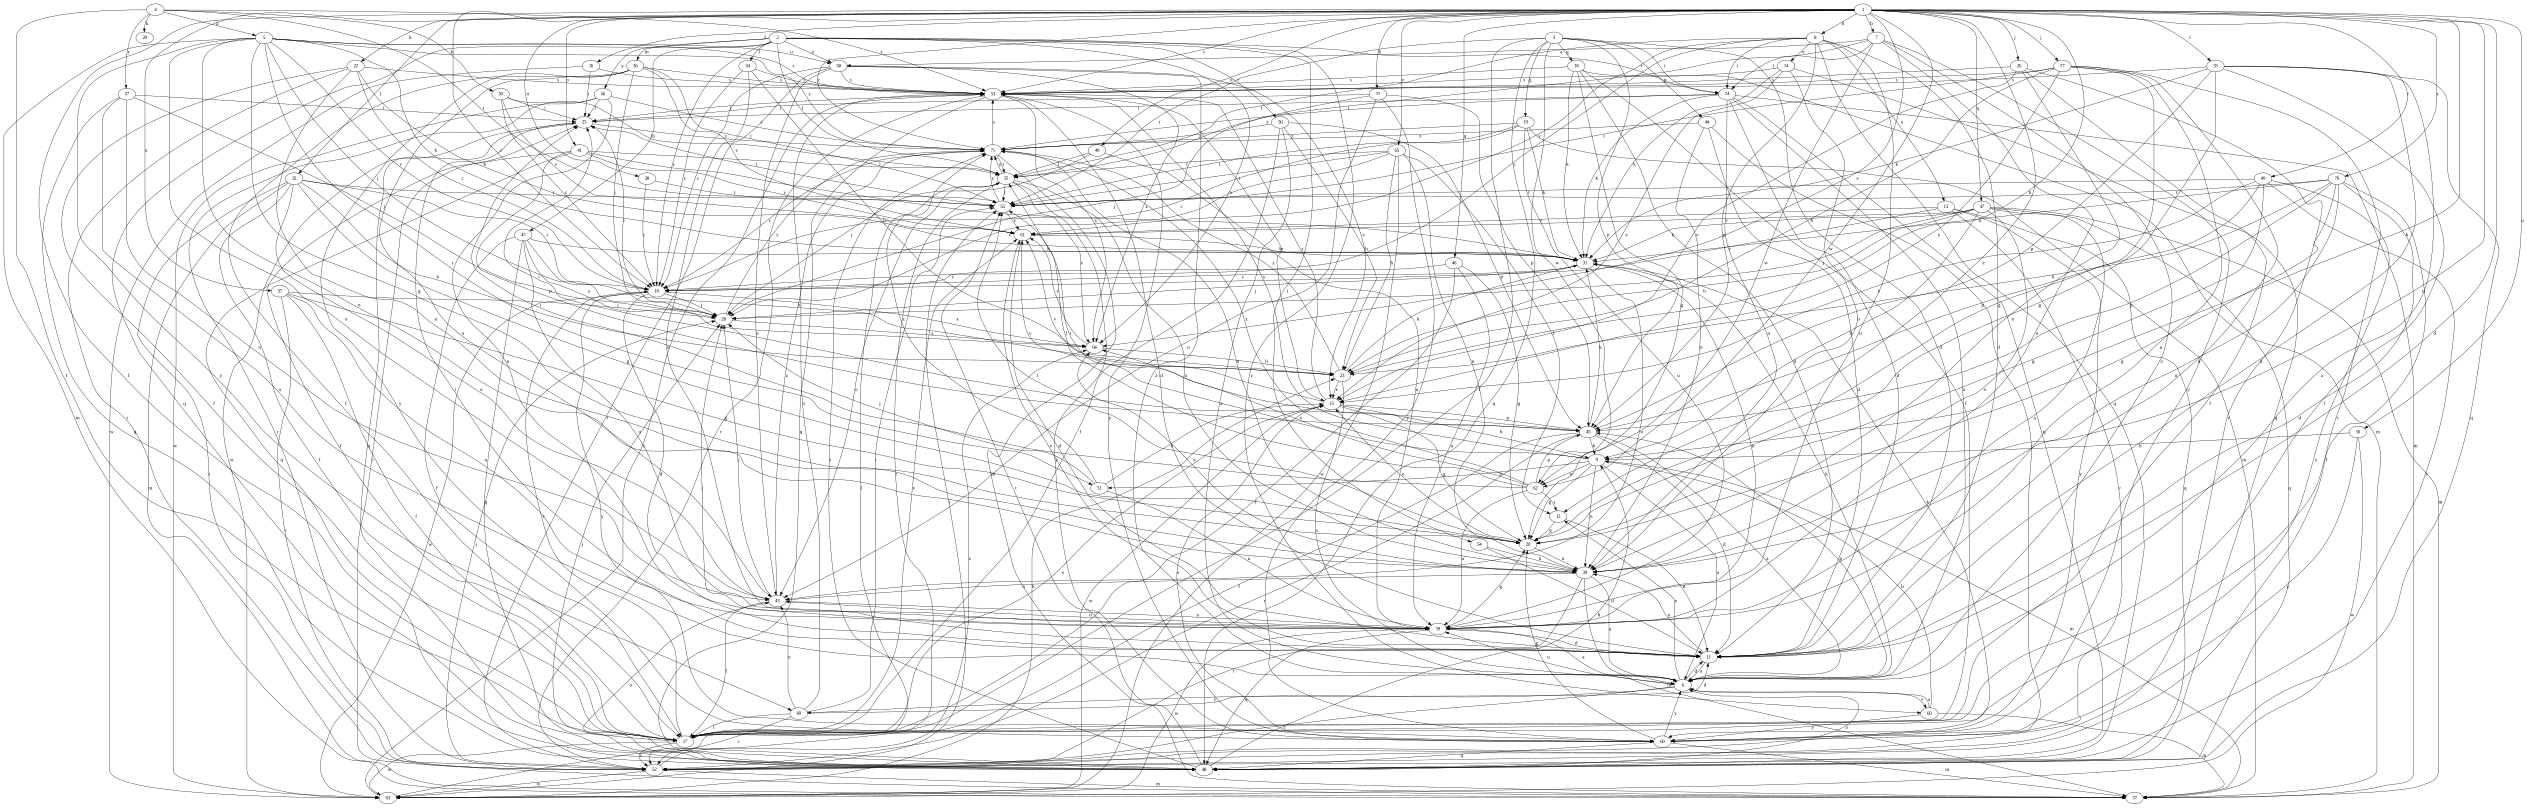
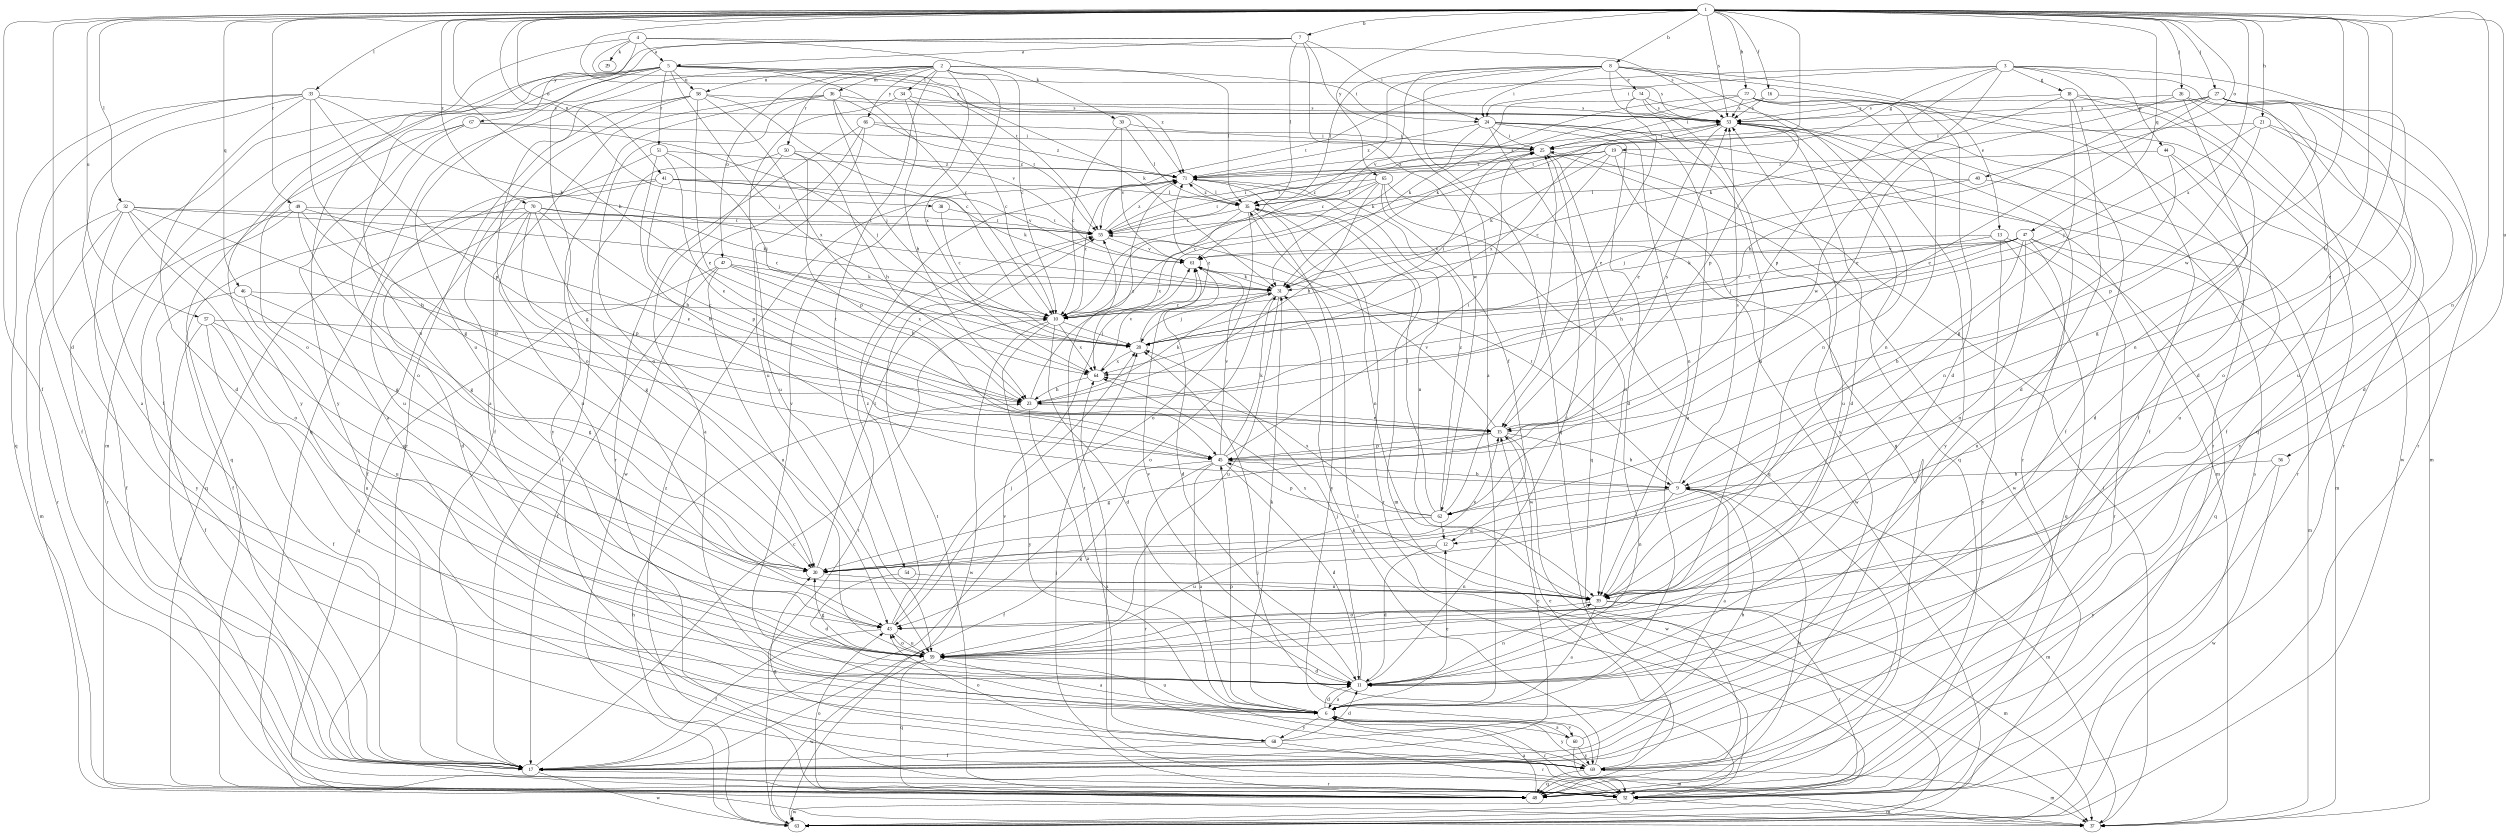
edge "7" -> "58": now "7" -> "5"
edge "65" -> "28": now "65" -> "10"
edge "9" -> "51": reversed
